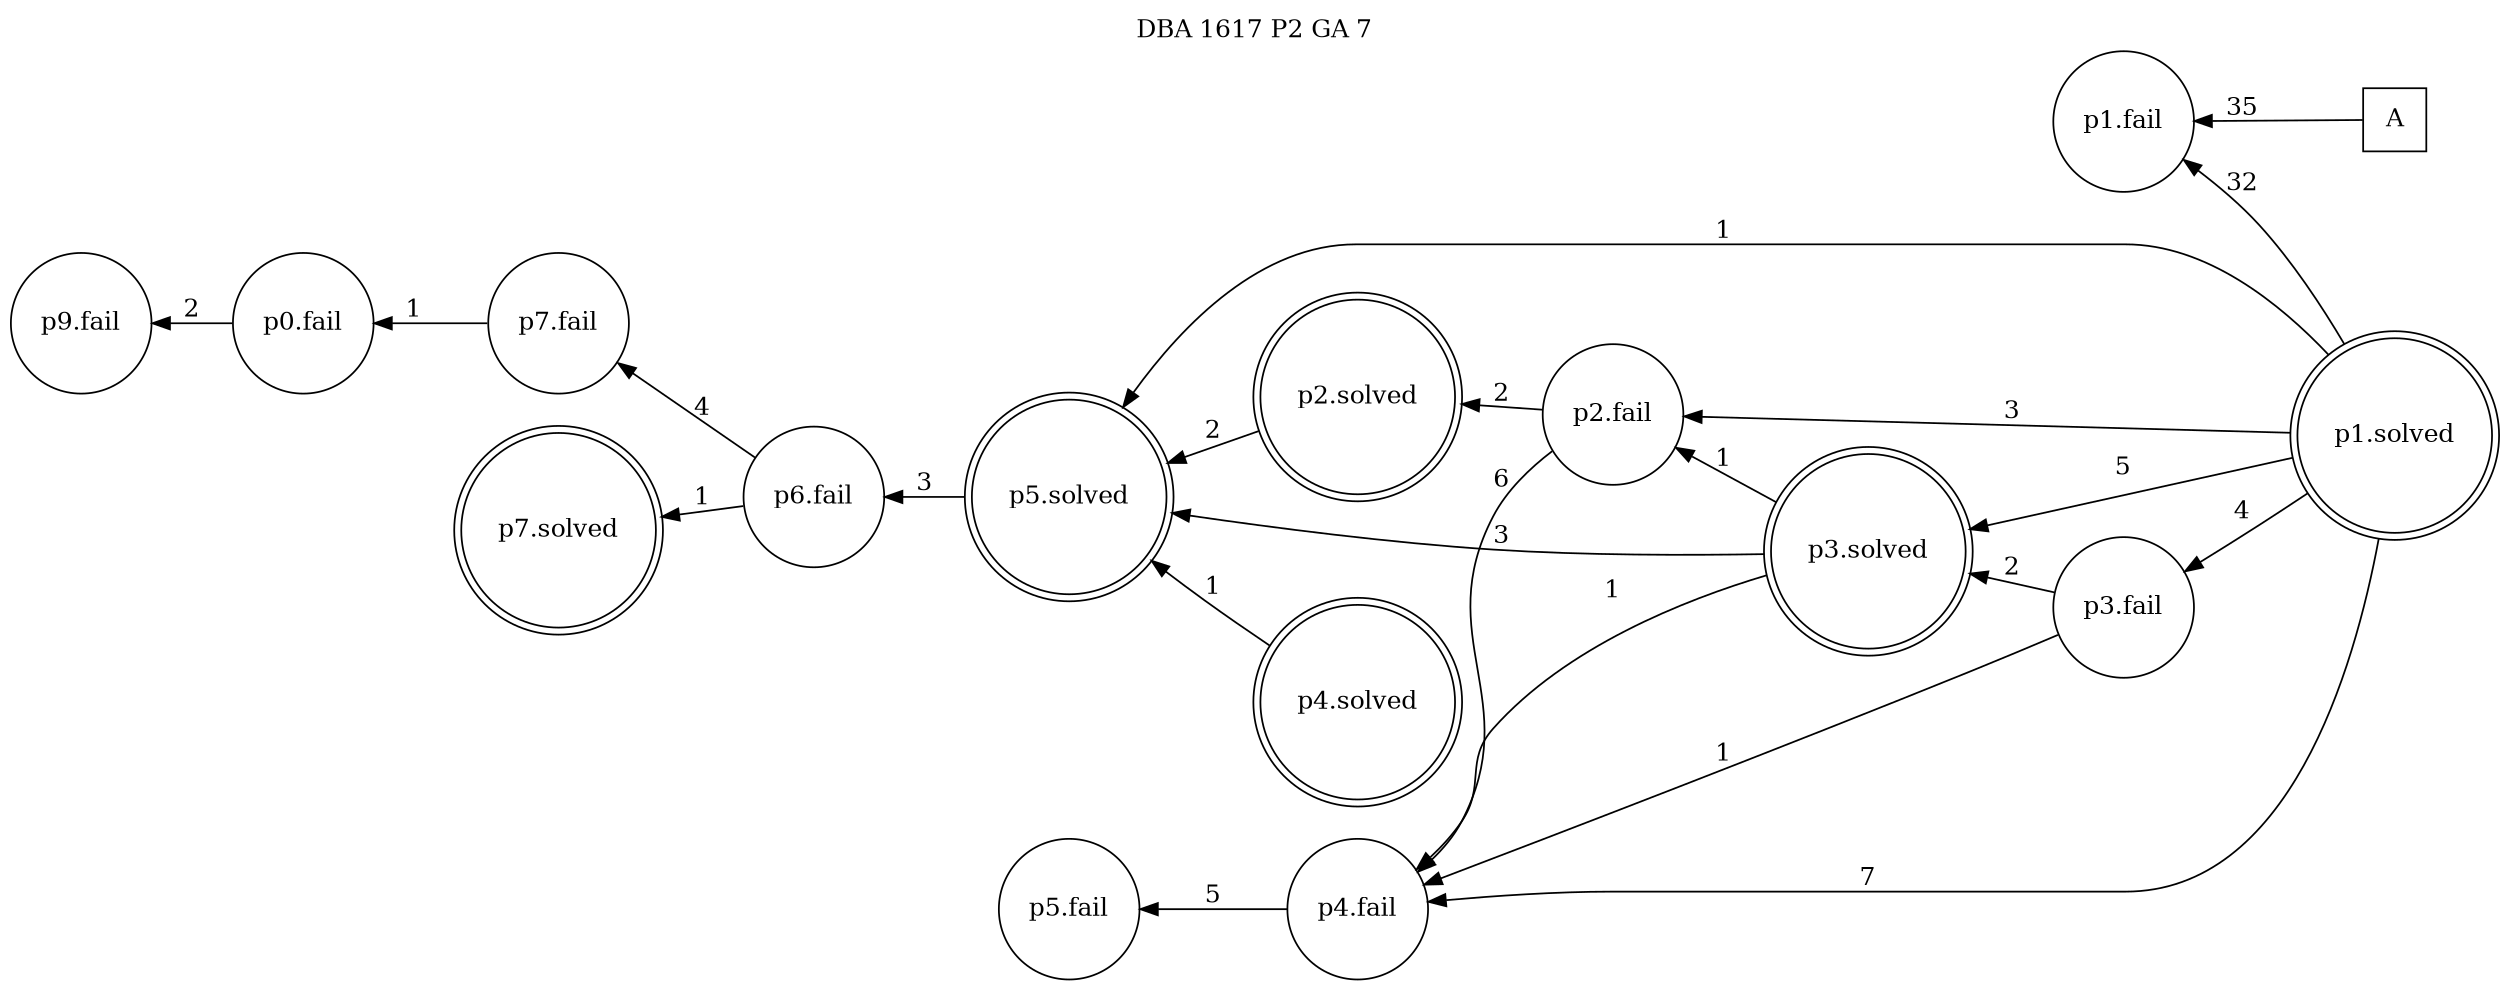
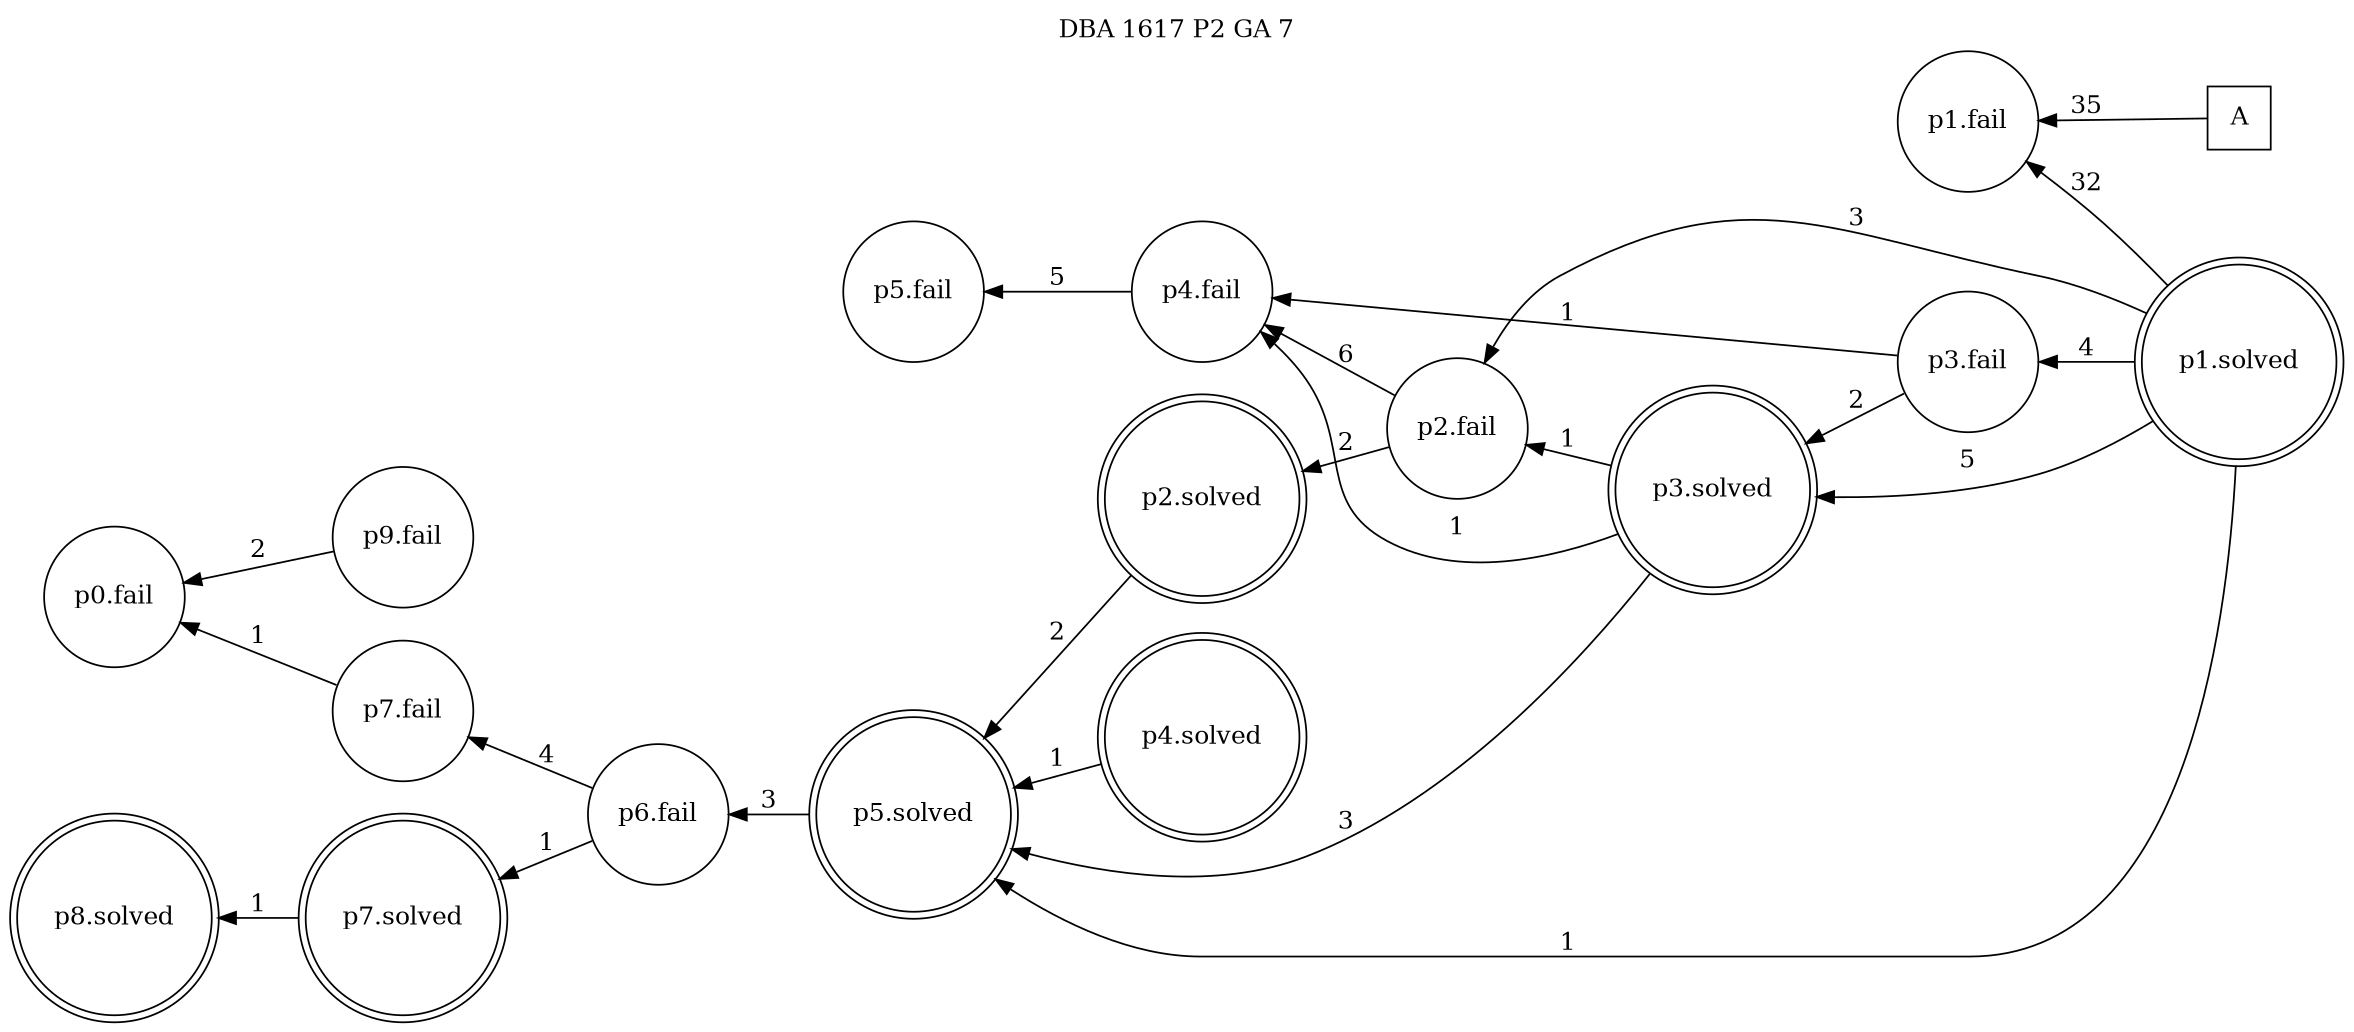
edge "p0.fail" -> "p9.fail": reversed
edge "p1.solved" -> "p4.fail": removed, label "7"
node "p8.solved": added
